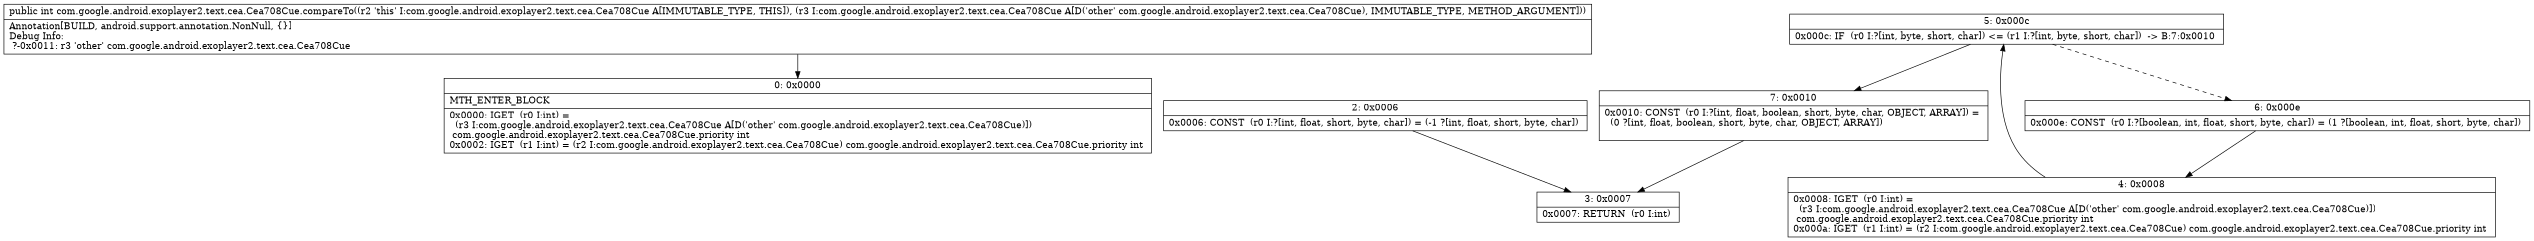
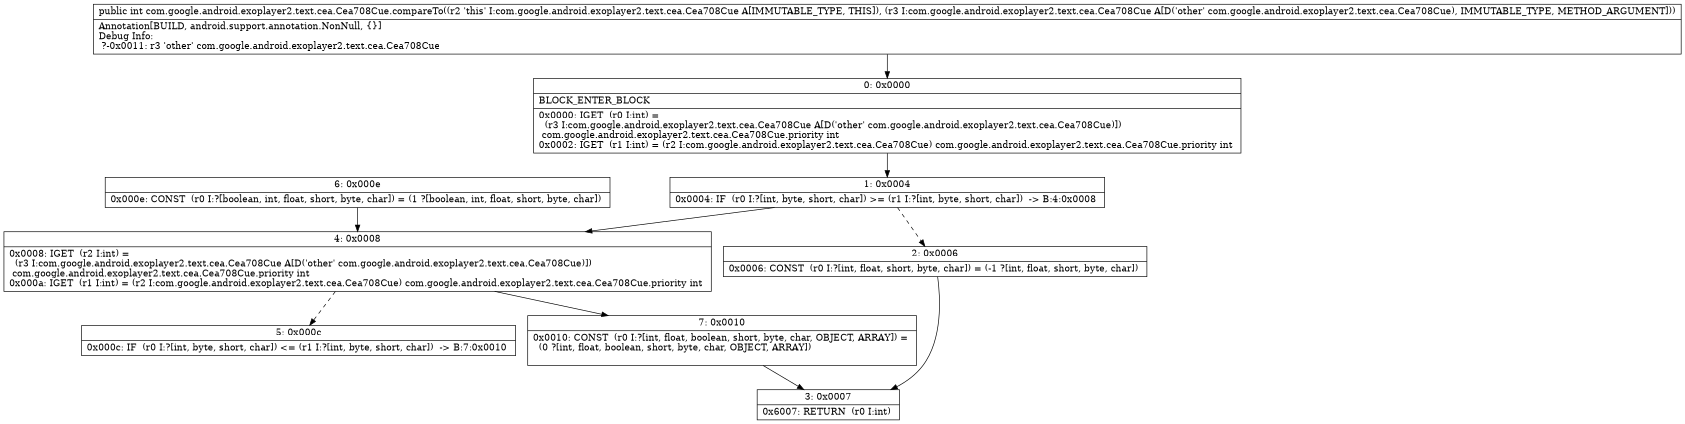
edge "5: 0x000c" -> "7: 0x0010": now "4: 0x0008" -> "7: 0x0010"
edge "5: 0x000c" -> "6: 0x000e": removed
node "0: 0x0000": text "MTH_ENTER_BLOCK" -> "BLOCK_ENTER_BLOCK"
edge "4: 0x0008" -> "5: 0x000c": style solid -> dashed
node "1: 0x0004": added
node "4: 0x0008": text "0x0008: IGET  (r0 I:int) =" -> "0x0008: IGET  (r2 I:int) ="
node "3: 0x0007": text "0x0007: RETURN  (r0 I:int)" -> "0x6007: RETURN  (r0 I:int)"
